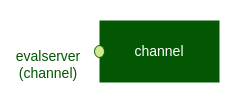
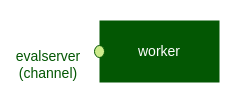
node "channel": label "channel" -> "worker"
